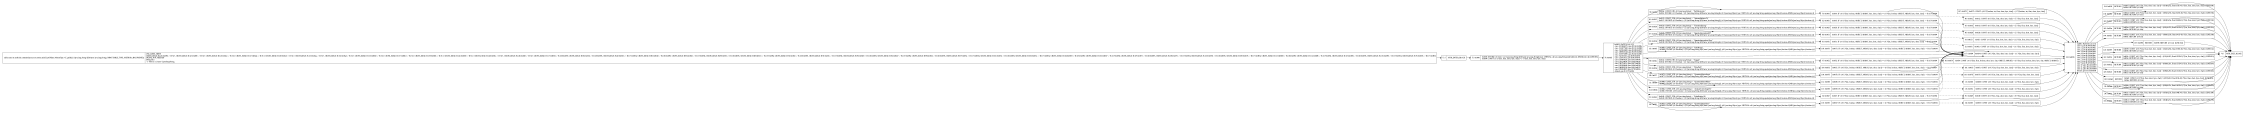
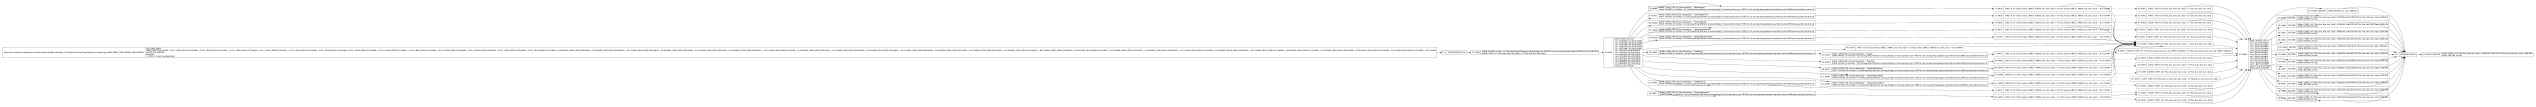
edge "124: 0x009f" -> "74: ?": reversed
edge "76: 0x0005" -> "96: 0x004c": now "105: 0x006b" -> "96: 0x004c"
node "118: 0x0095": text "case 12: goto B:120:0x0099" -> "equals 12: goto B:120:0x0099"
